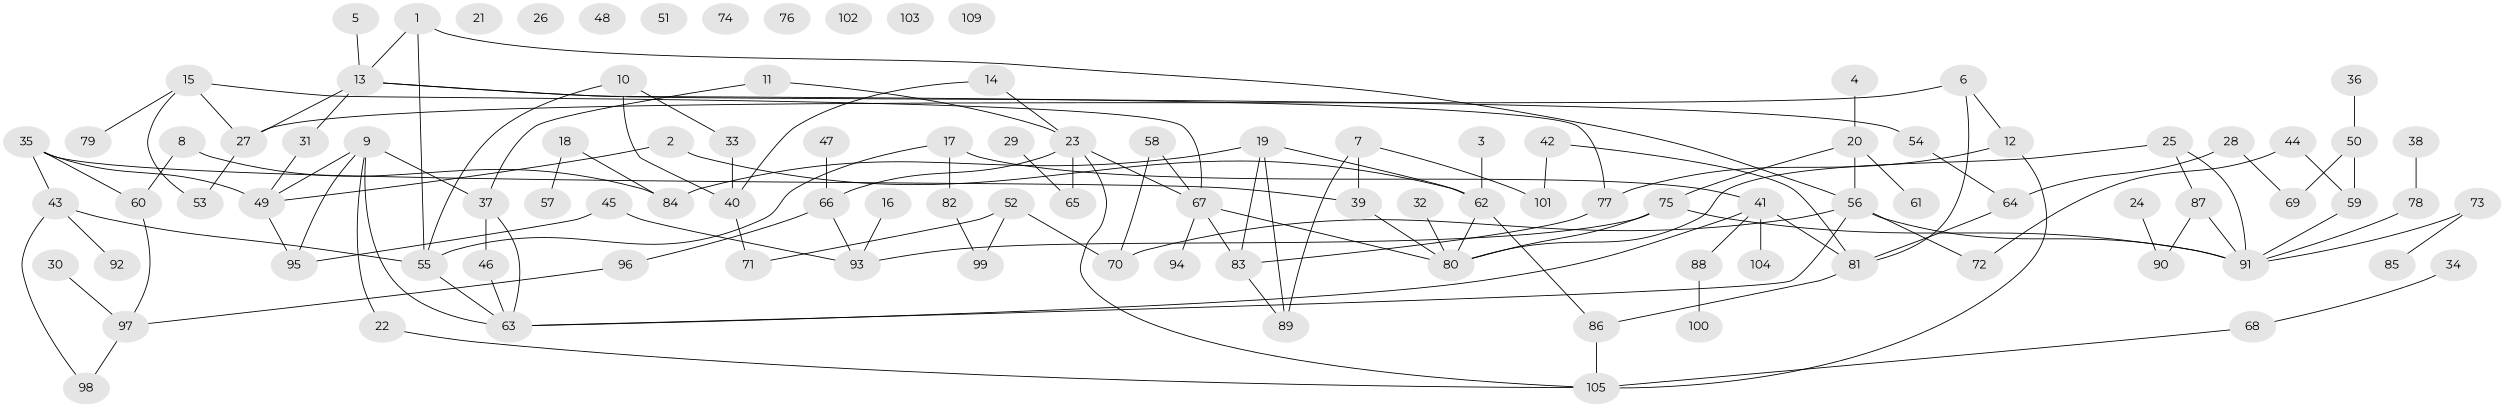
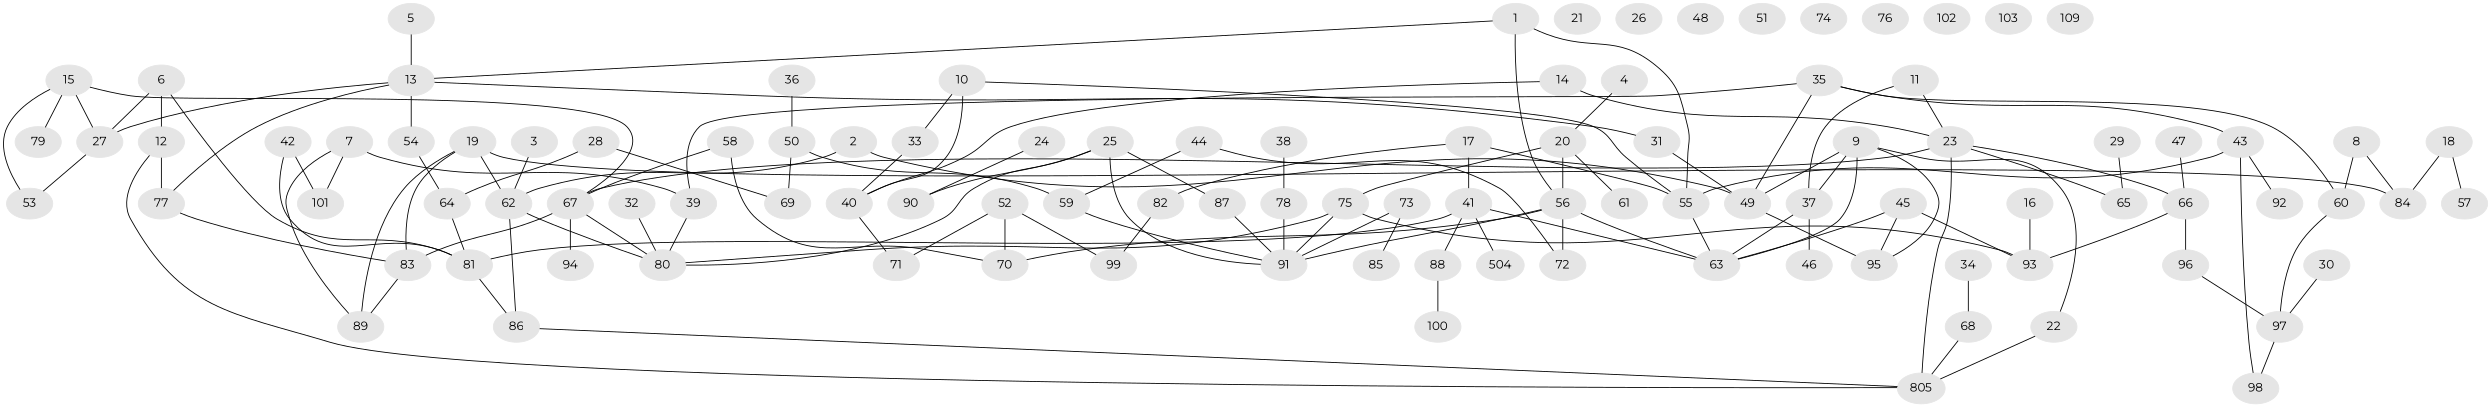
edge "87" -- "90": now "25" -- "90"
node "104": label "104" -> "504"
edge "46" -- "63": now "45" -- "63"
node "105": label "105" -> "805"
